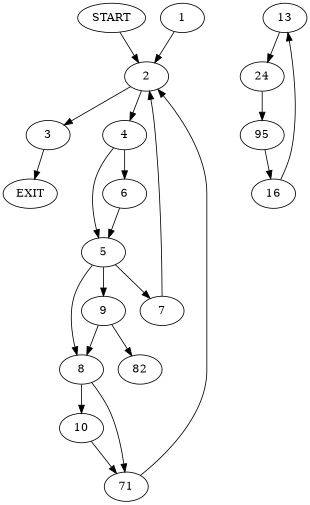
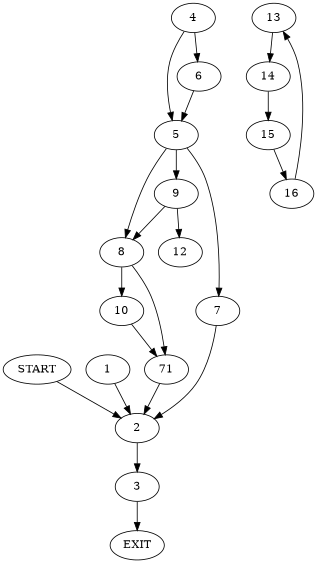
node "24": label "24" -> "14"
edge "2" -> "4": removed
node "95": label "95" -> "15"
node "82": label "82" -> "12"
